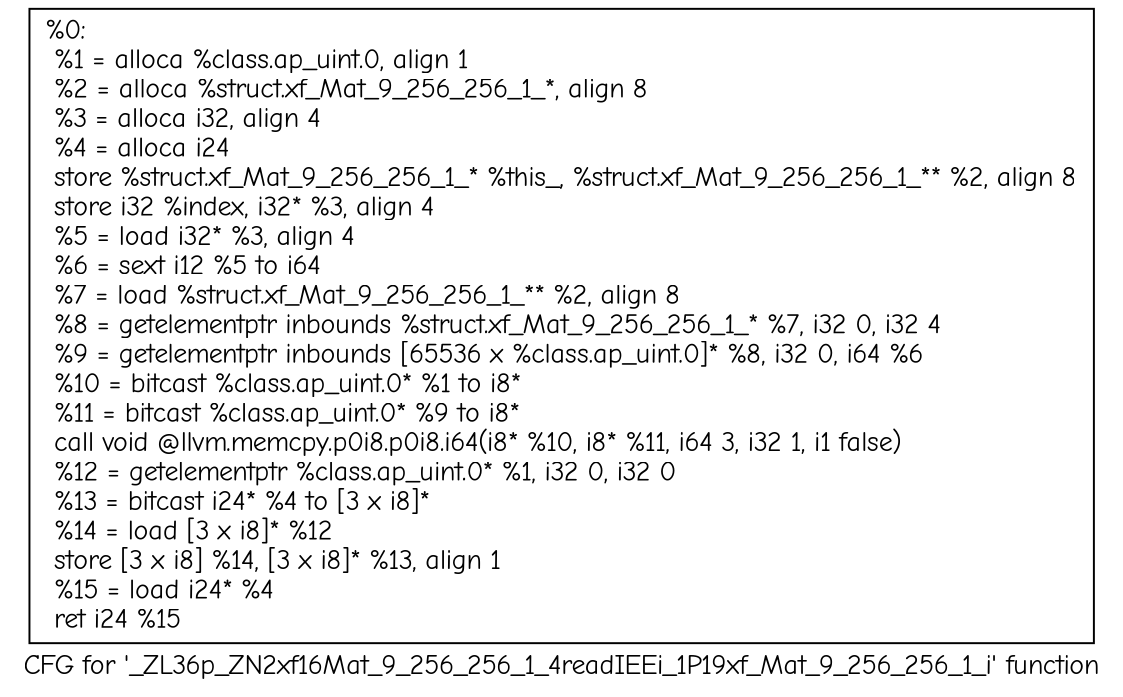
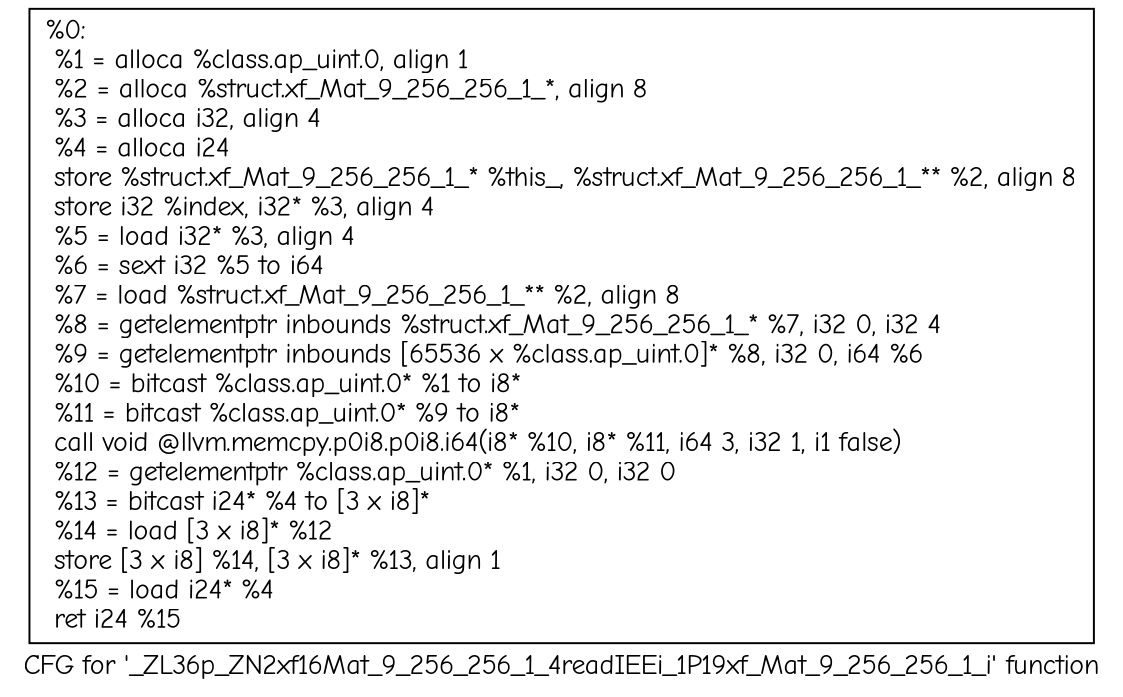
node "%0:": text "%6 = sext i12 %5 to i64" -> "%6 = sext i32 %5 to i64"
